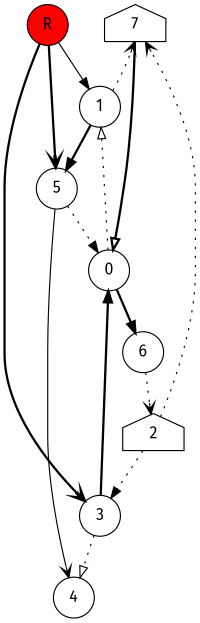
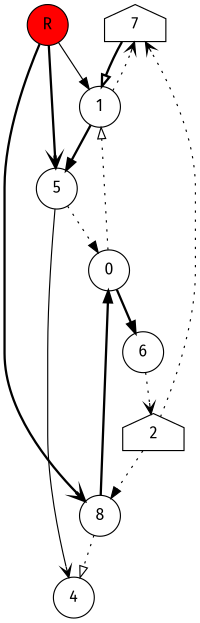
edge "7" -> "0": now "7" -> "1"
node "3": label "3" -> "8"
